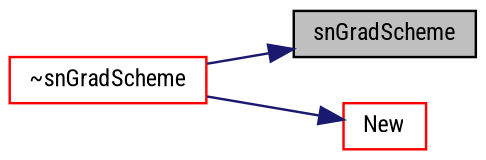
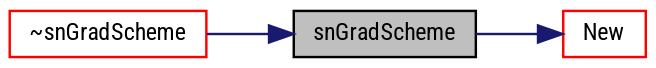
edge "~snGradScheme" -> "New": now "snGradScheme" -> "New"
